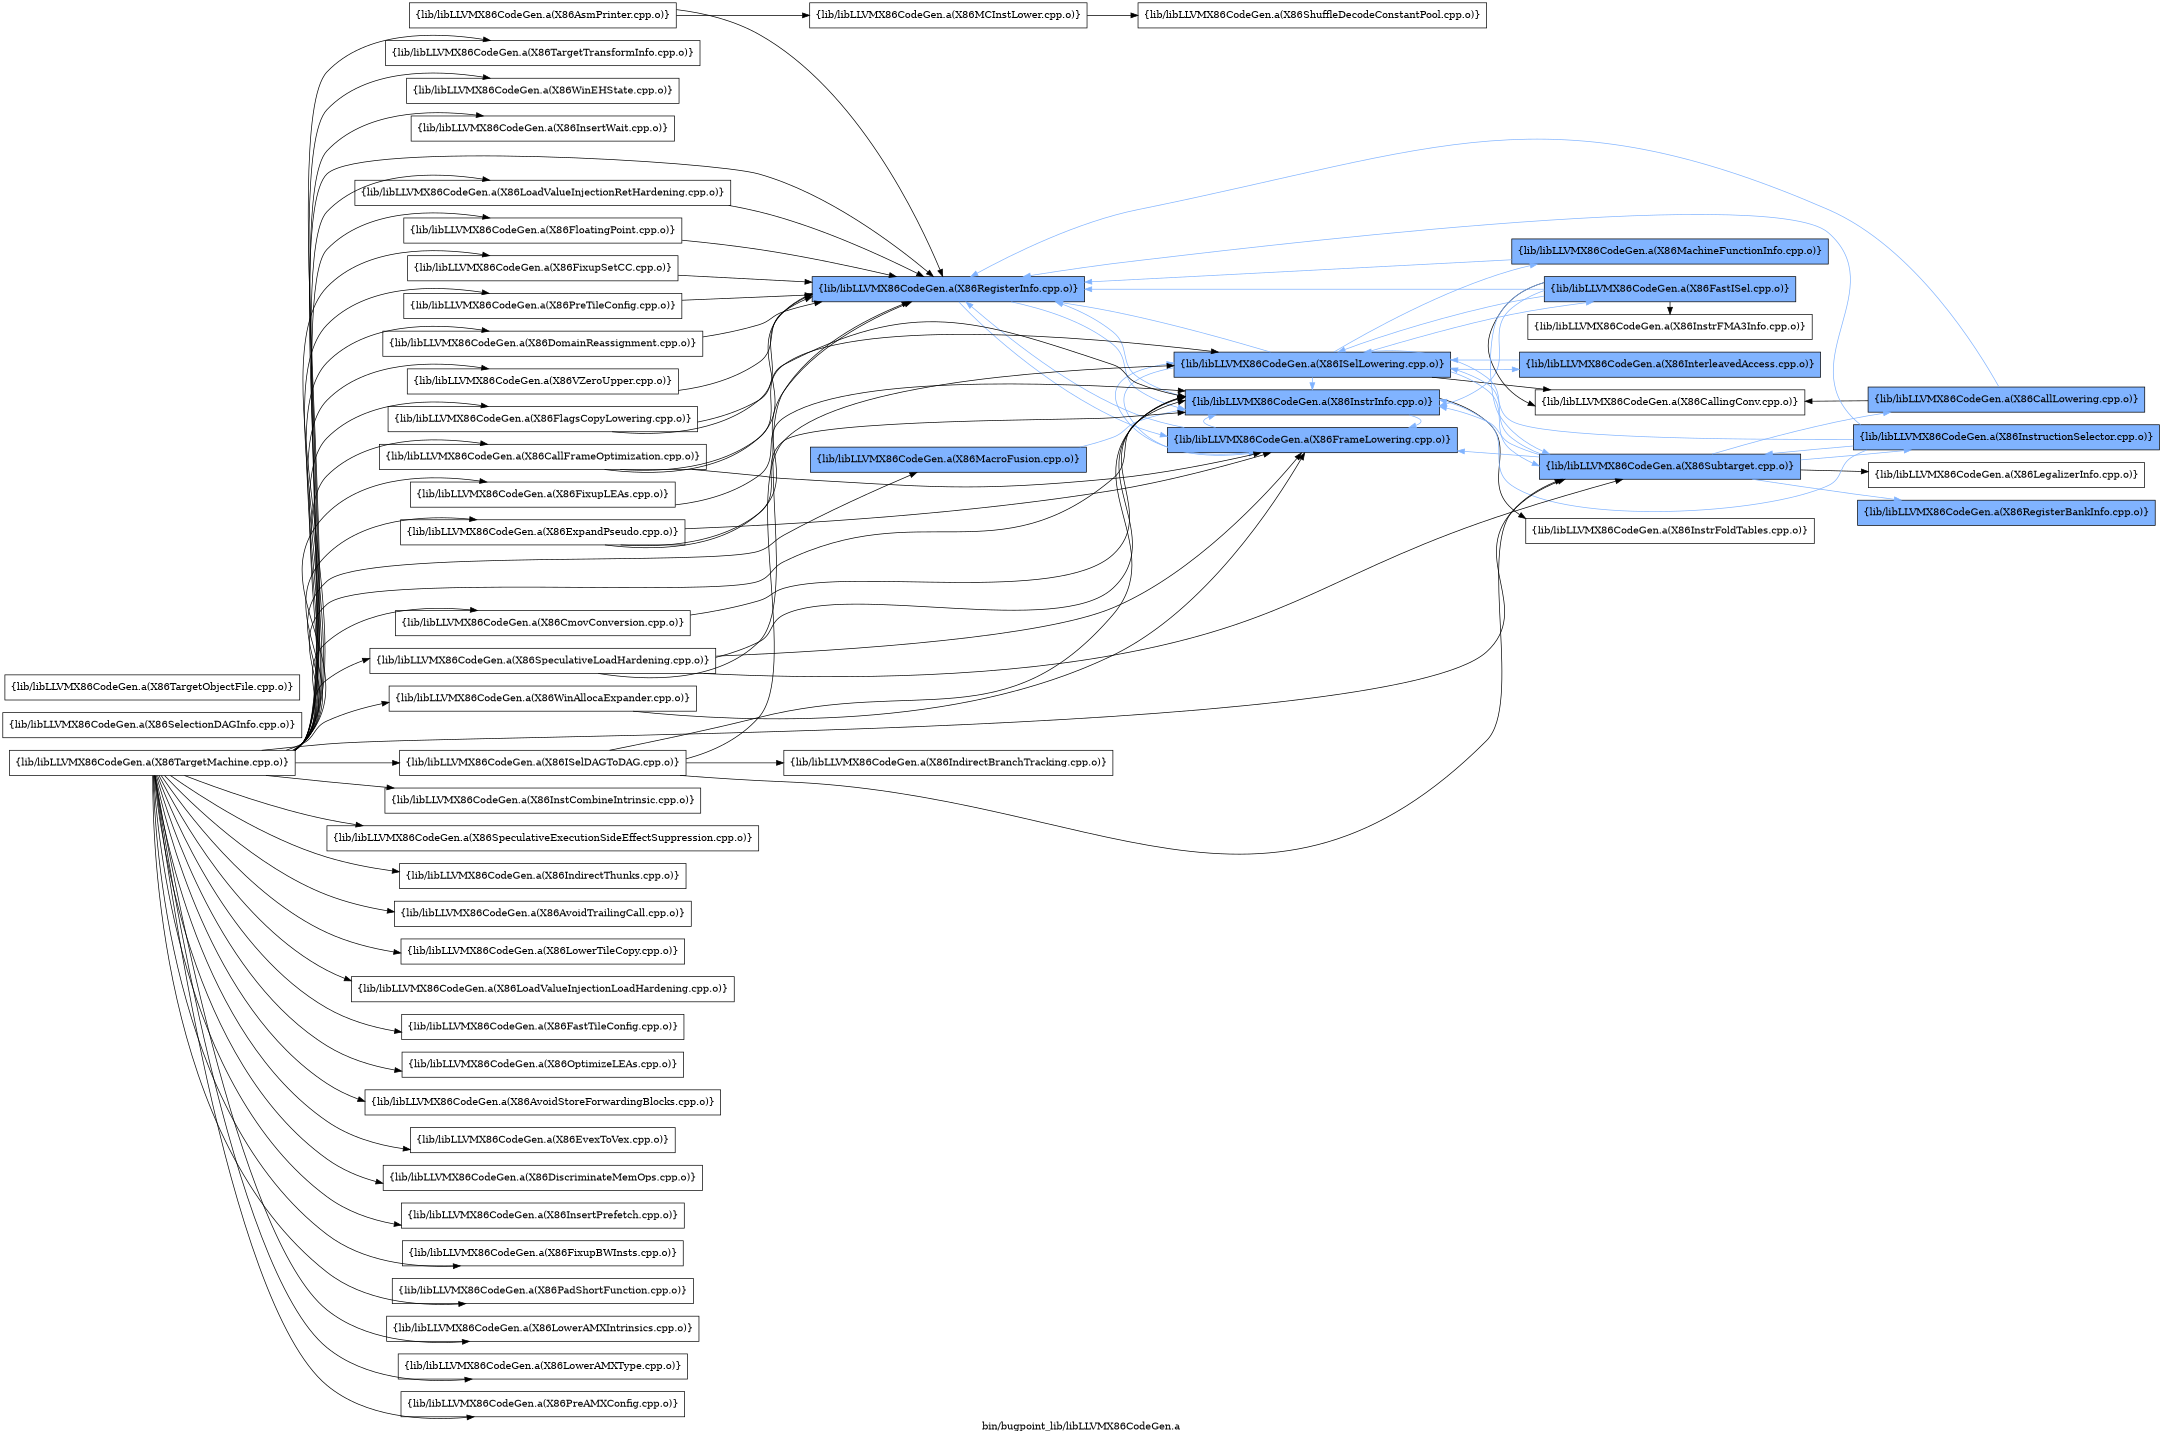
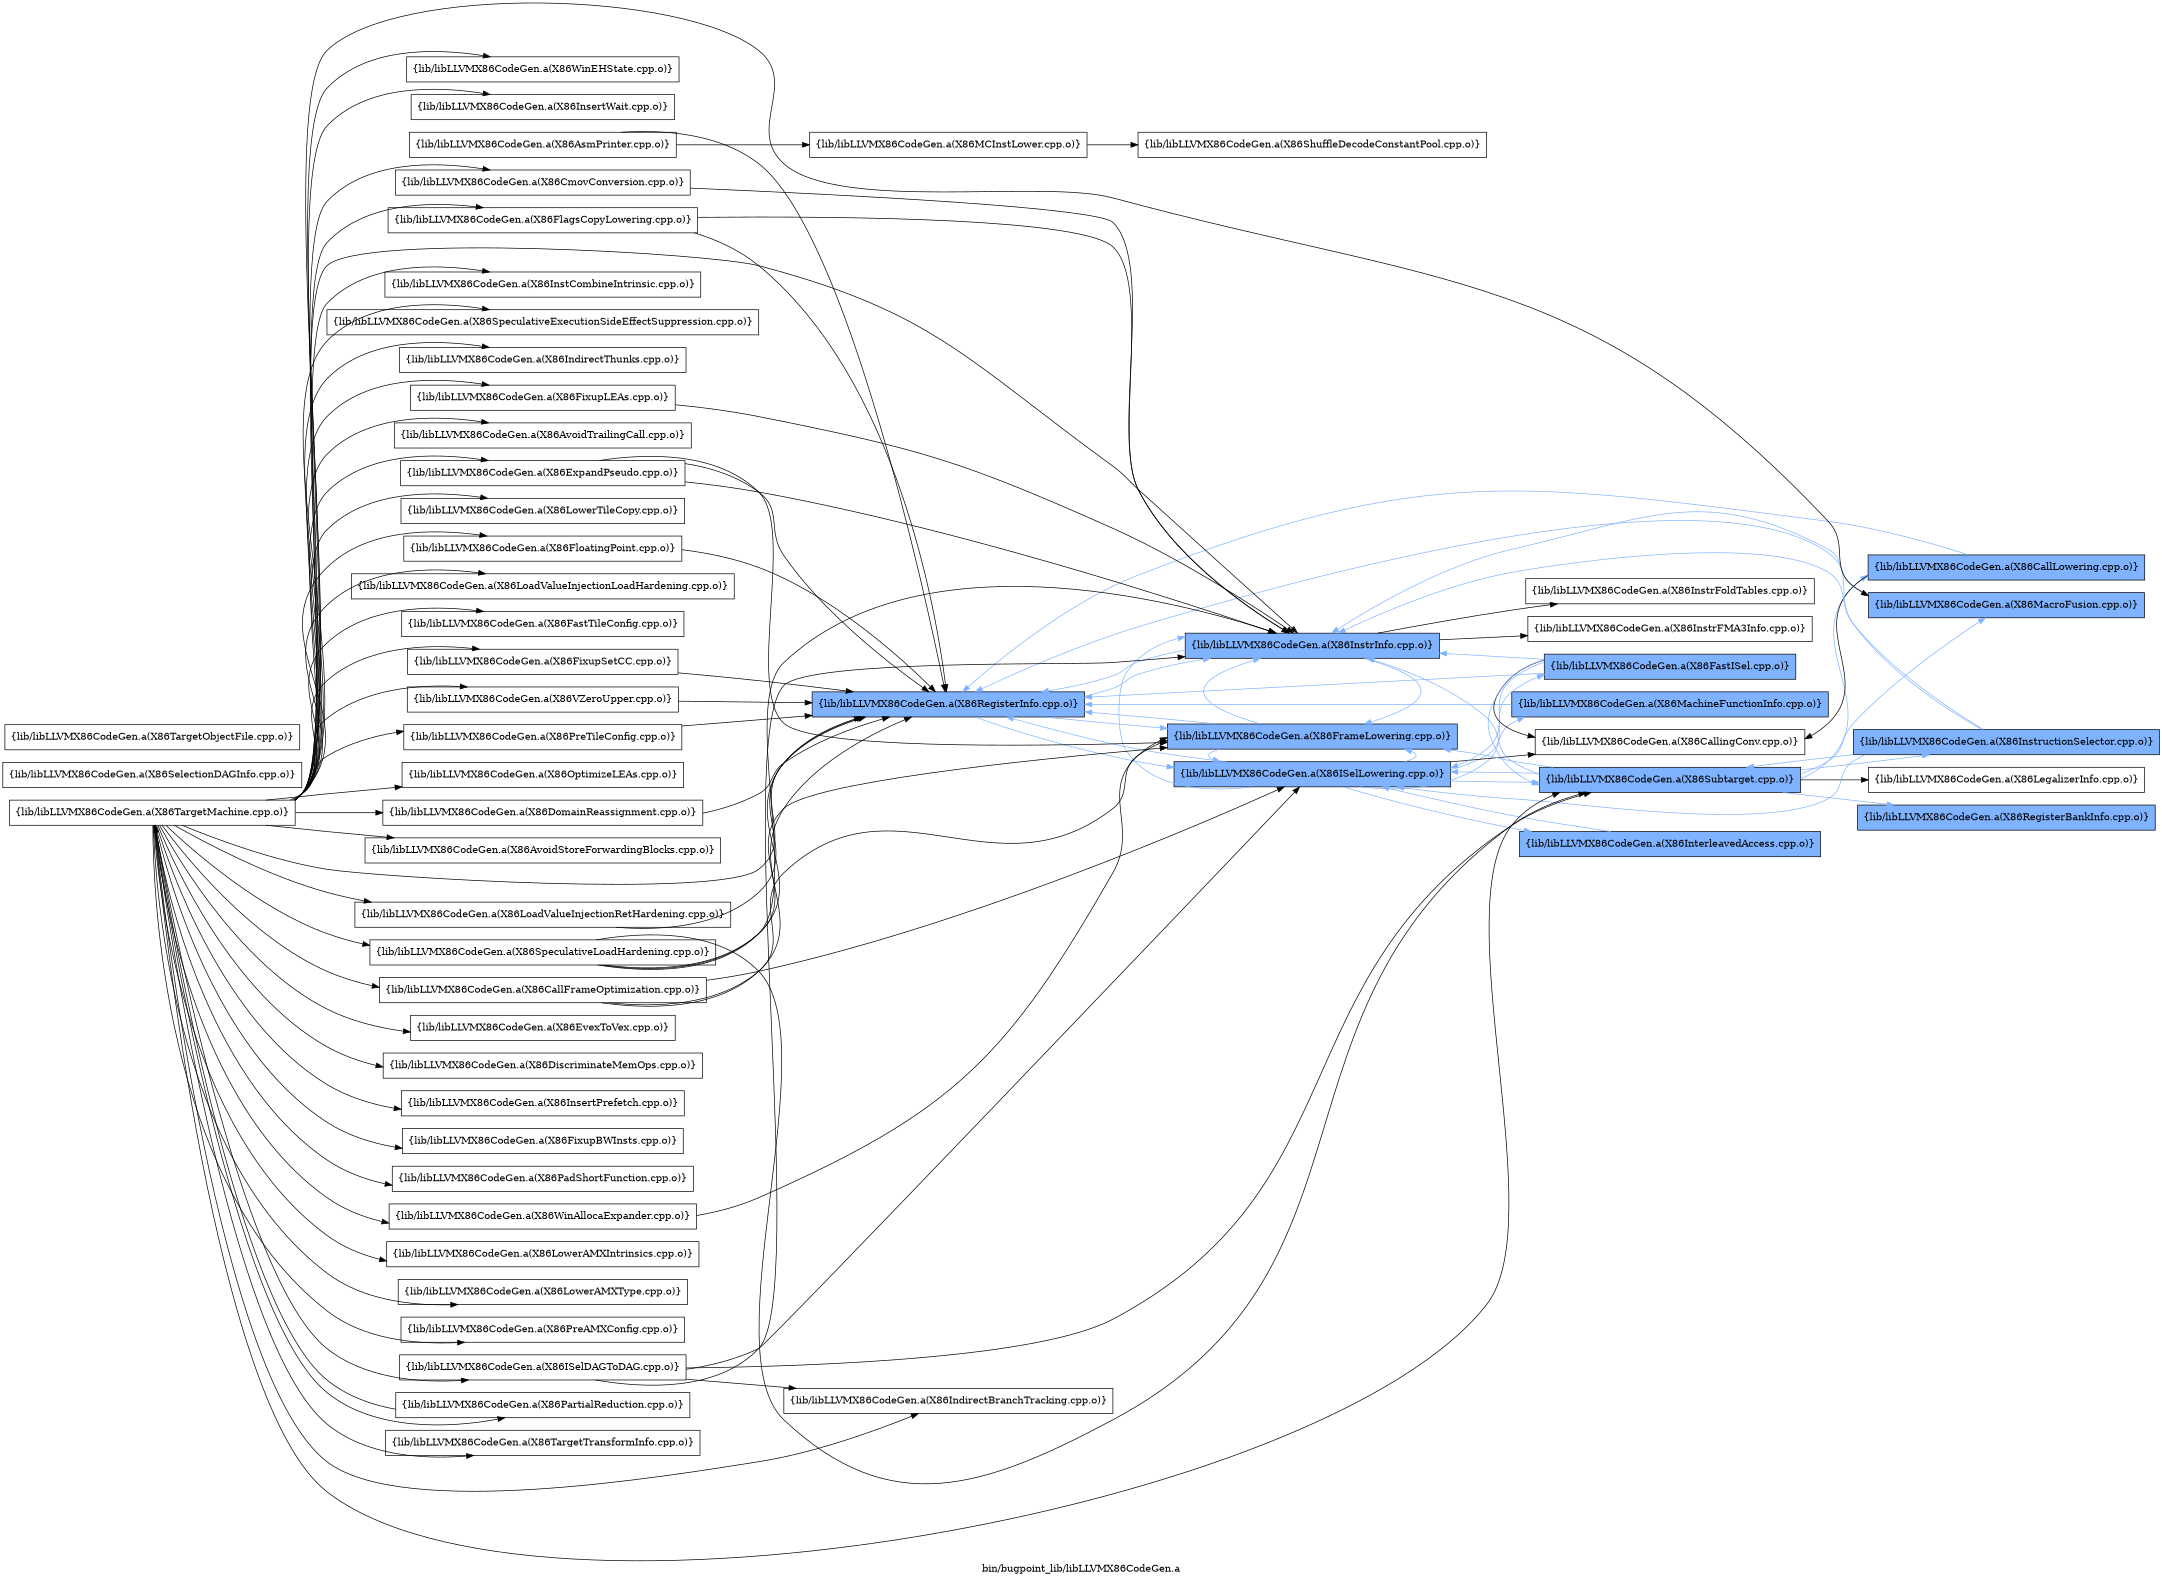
edge "{lib/libLLVMX86CodeGen.a(X86FastISel.cpp.o)}" -> "{lib/libLLVMX86CodeGen.a(X86InstrFMA3Info.cpp.o)}": now "{lib/libLLVMX86CodeGen.a(X86InstrInfo.cpp.o)}" -> "{lib/libLLVMX86CodeGen.a(X86InstrFMA3Info.cpp.o)}"
edge "{lib/libLLVMX86CodeGen.a(X86Subtarget.cpp.o)}" -> "{lib/libLLVMX86CodeGen.a(X86MacroFusion.cpp.o)}": added
edge "{lib/libLLVMX86CodeGen.a(X86RegisterInfo.cpp.o)}" -> "{lib/libLLVMX86CodeGen.a(X86ISelLowering.cpp.o)}": added
node "{lib/libLLVMX86CodeGen.a(X86PartialReduction.cpp.o)}": added
edge "{lib/libLLVMX86CodeGen.a(X86TargetMachine.cpp.o)}" -> "{lib/libLLVMX86CodeGen.a(X86IndirectBranchTracking.cpp.o)}": added
